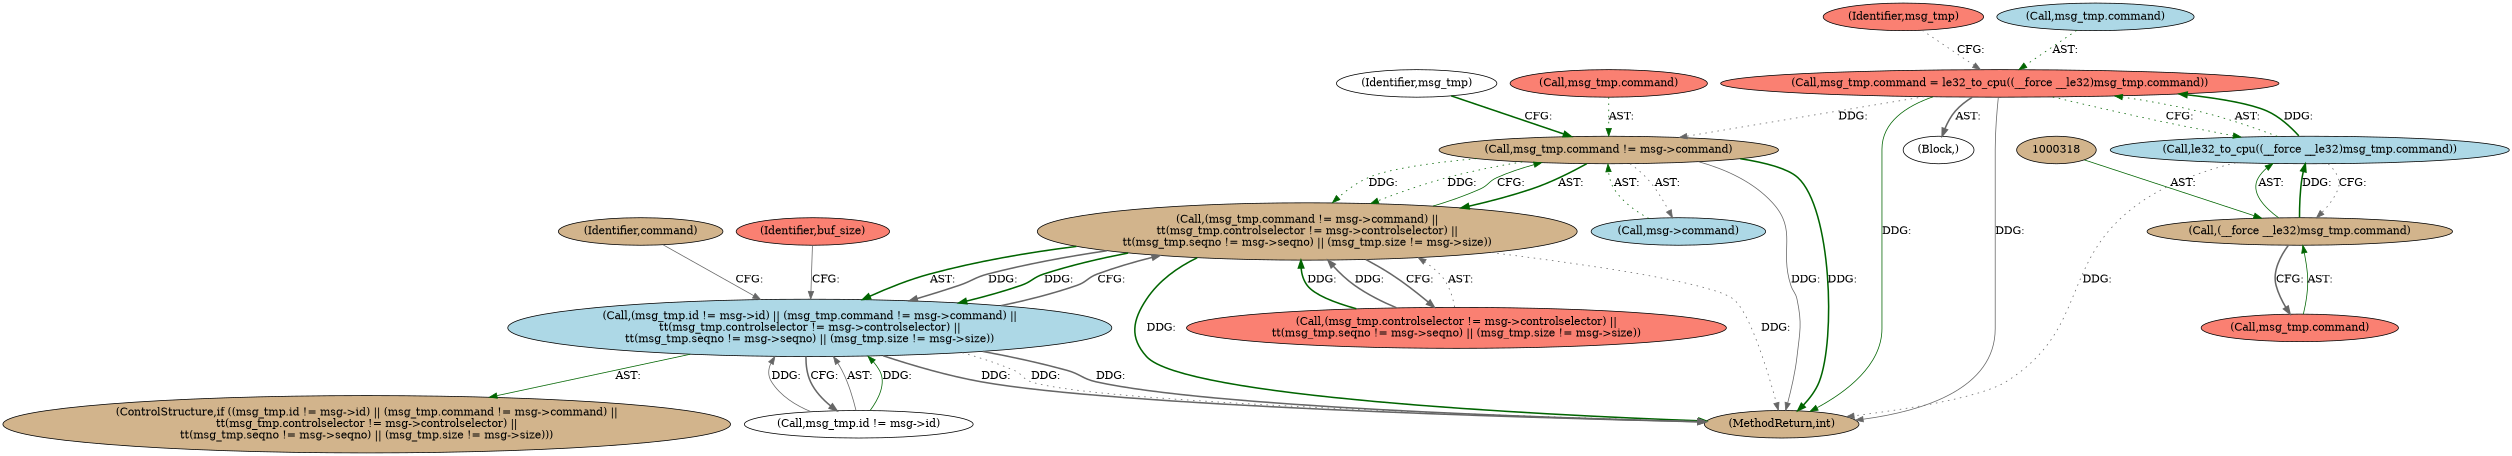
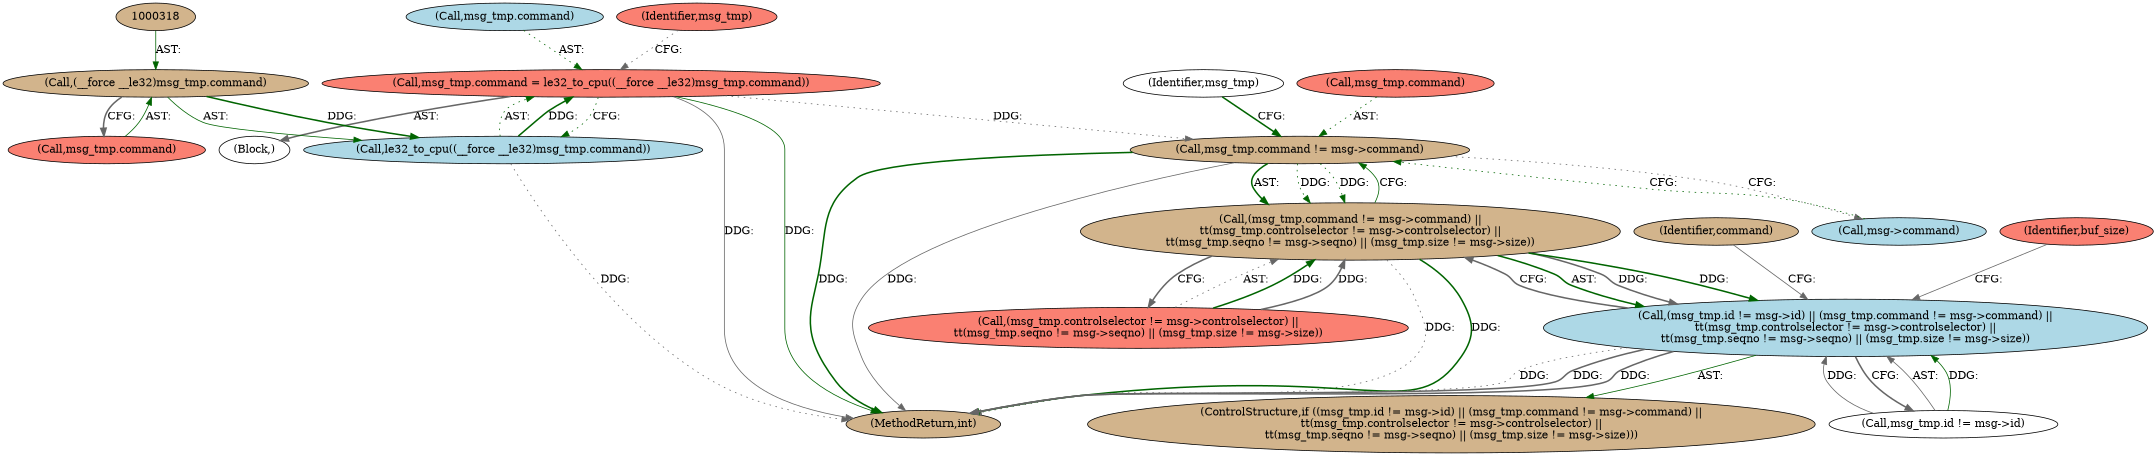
edge "(Call,msg->command)" -> "(Call,msg_tmp.command != msg->command)": label "AST: " -> "CFG: "
edge "(Call,msg_tmp.command != msg->command)" -> "(Call,msg->command)": label "AST: " -> "CFG: "
edge "(Call,le32_to_cpu((__force __le32)msg_tmp.command))" -> "(Call,(__force __le32)msg_tmp.command)": removed, label "CFG:"
